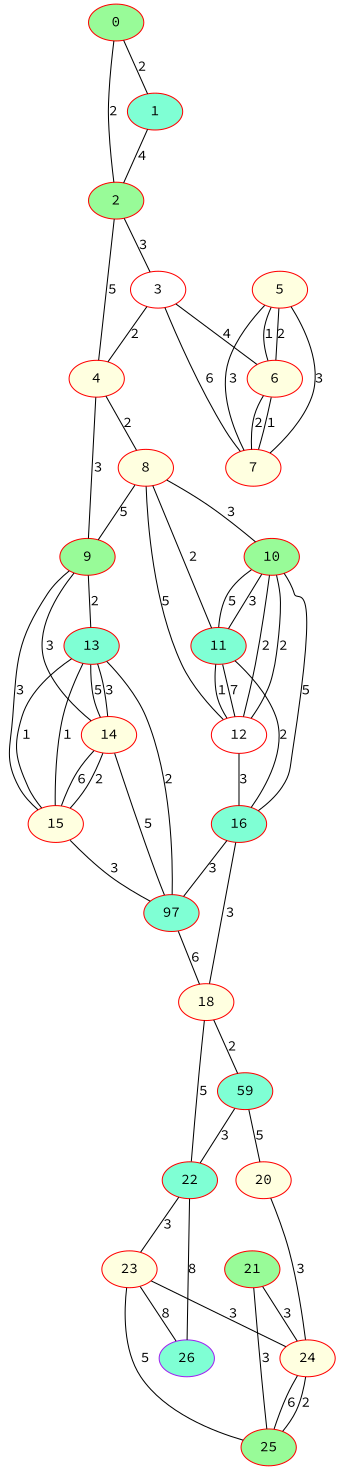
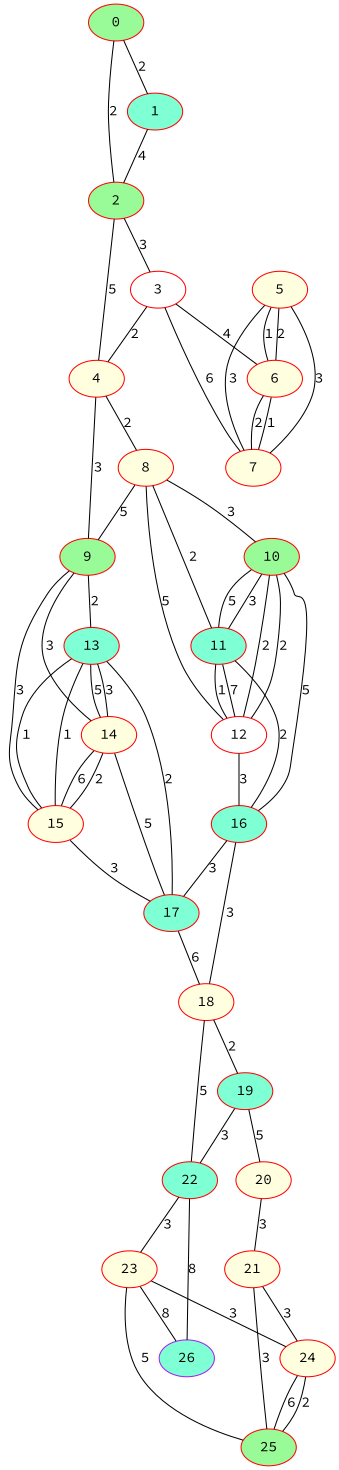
node "97": label "97" -> "17"
node "59": label "59" -> "19"
edge "20" -- "24": now "20" -- "21"
node "21": fillcolor palegreen -> lightyellow
